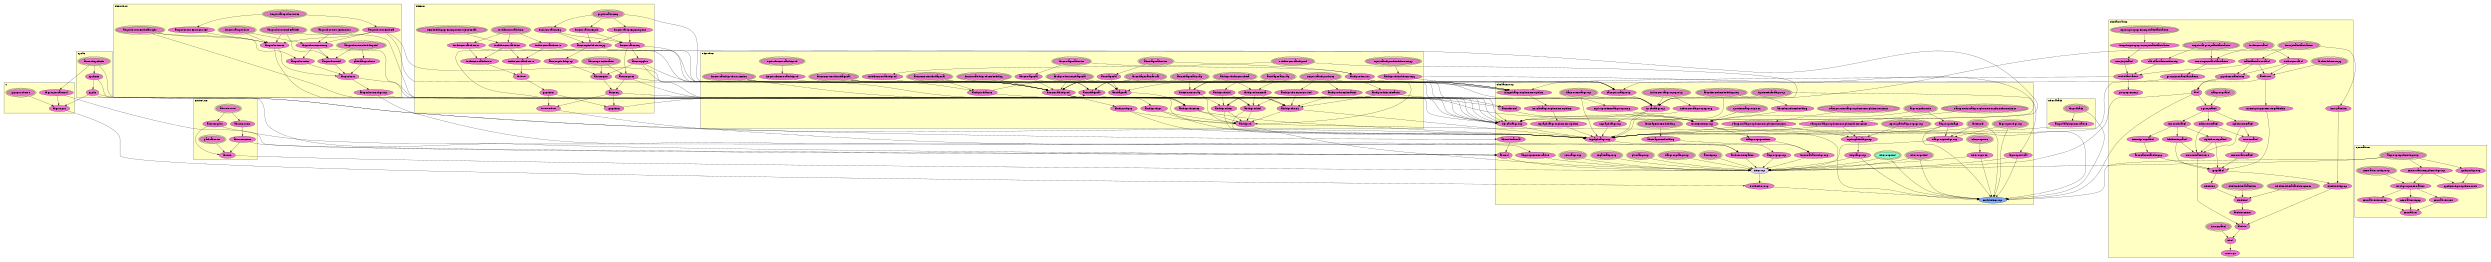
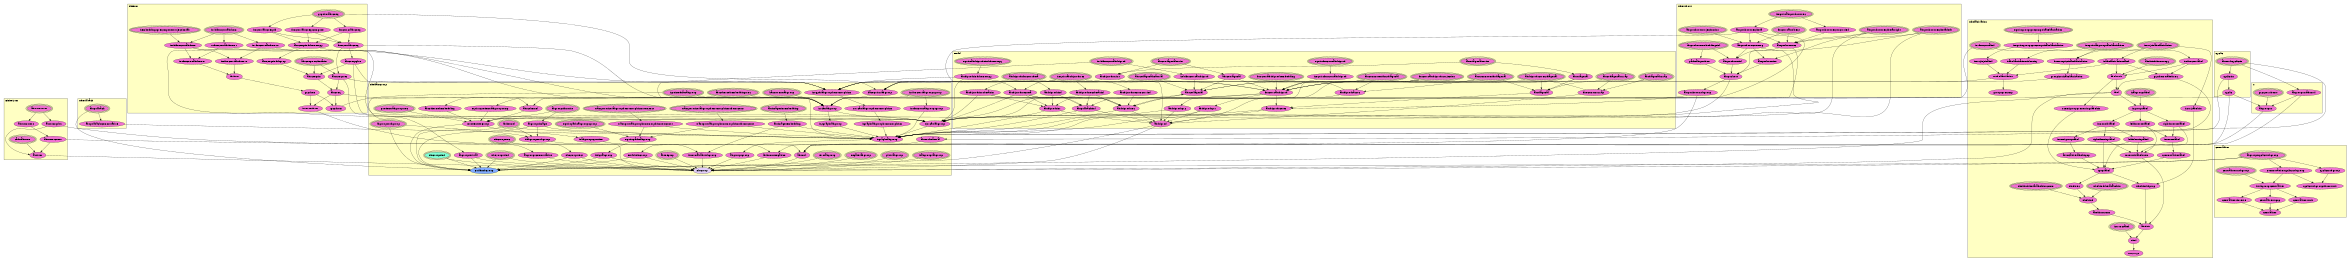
node "functor_ab_pushout": label "functor_ab_pushout" -> "functor_ab_direct"
cluster "Biproduct": label "Biproduct" -> "Build"
edge "is0bifunctor_ab_biprod" -> "functor_ab_biprod": now "is0bifunctor_ab_biprod" -> "ab_codiagonal"
node "ab_biprod_inl": label "ab_biprod_inl" -> "ab_pullback_inl"
edge "hasmorext_abgroup" -> "isgraph_abgroup": now "ab_image_embedding" -> "isgraph_abgroup"
edge "AbGroup" -> "Build_AbGroup'": reversed
